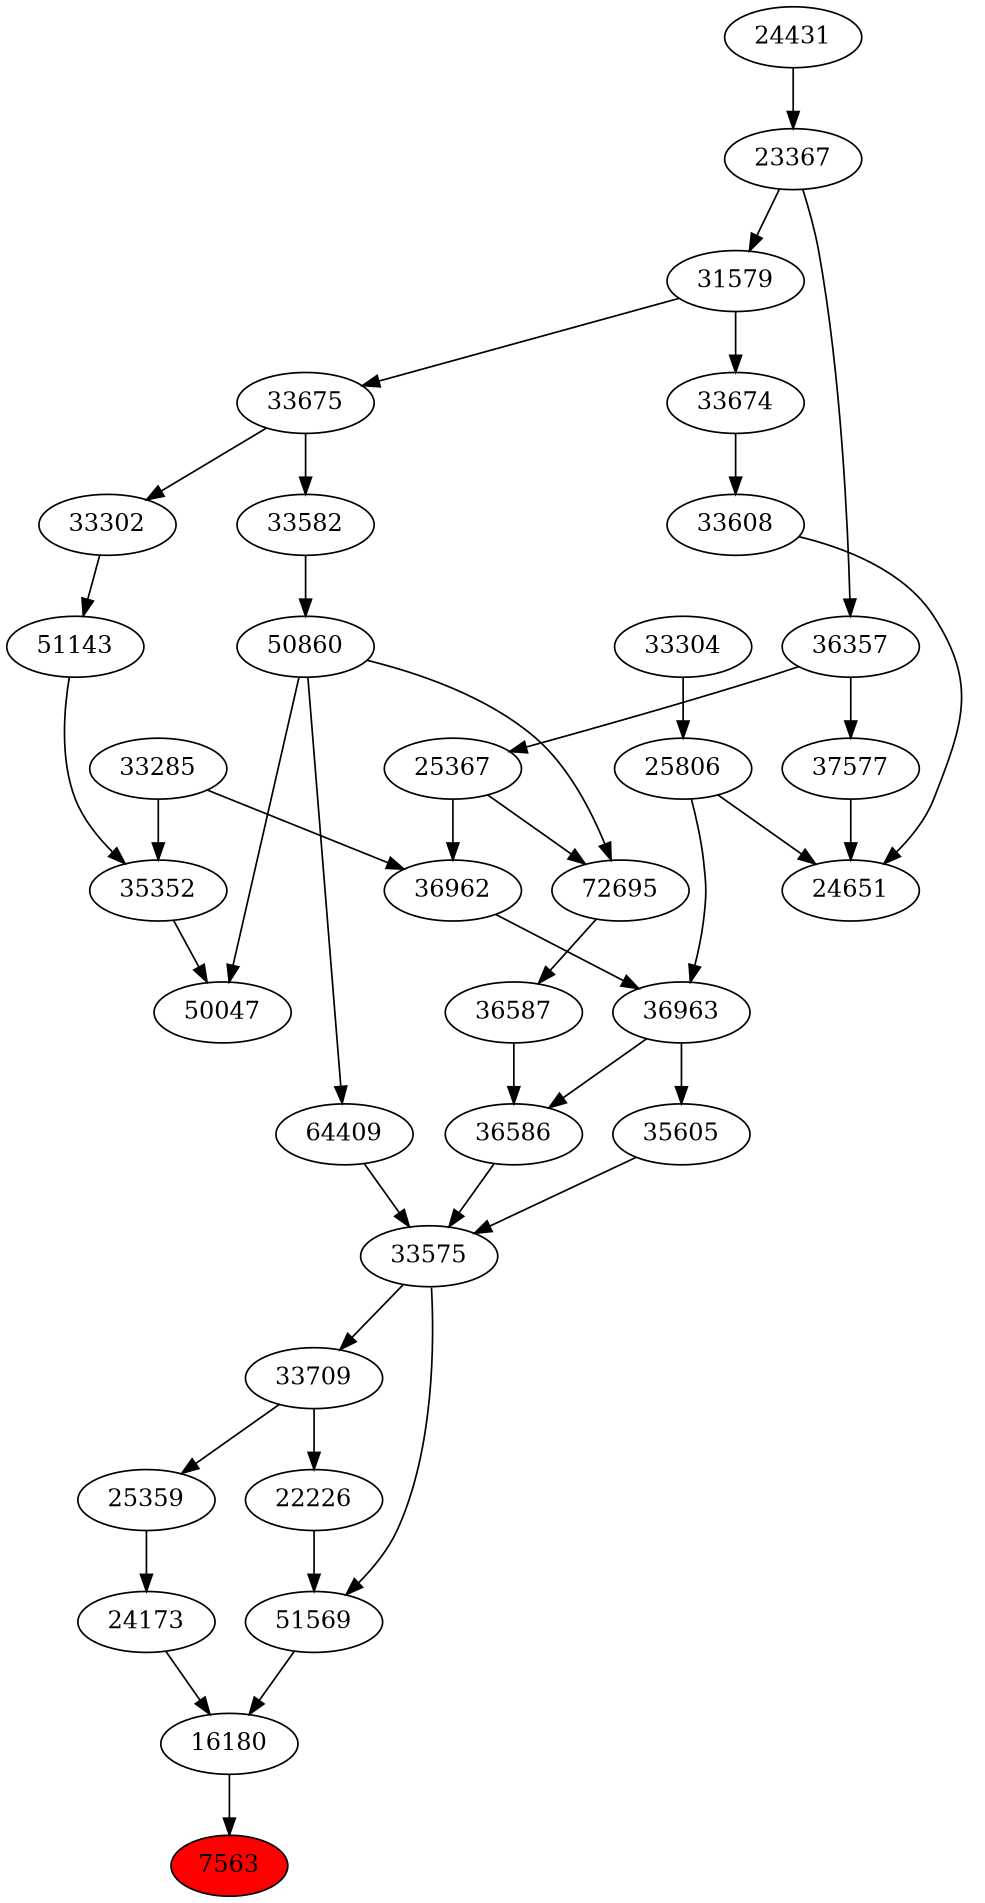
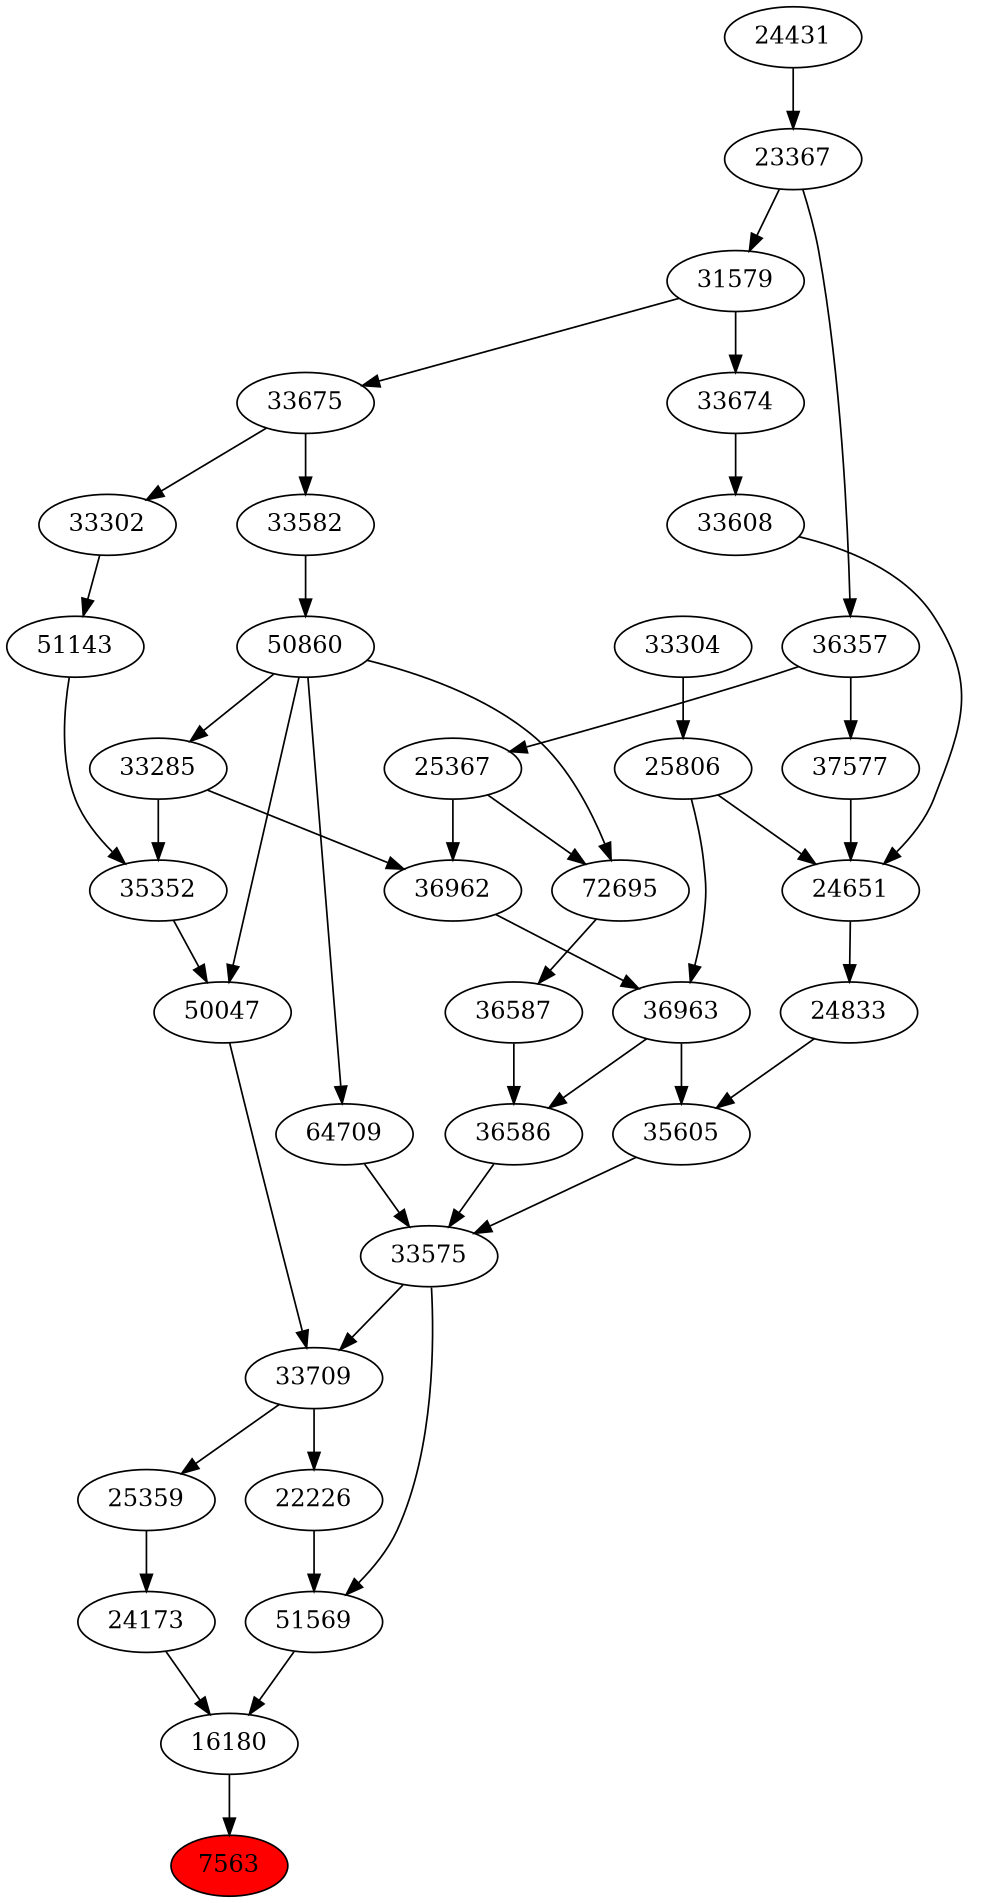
edge "50860" -> "33285": added
node "24833": added
node "64409": label "64409" -> "64709"
edge "50047" -> "33709": added
